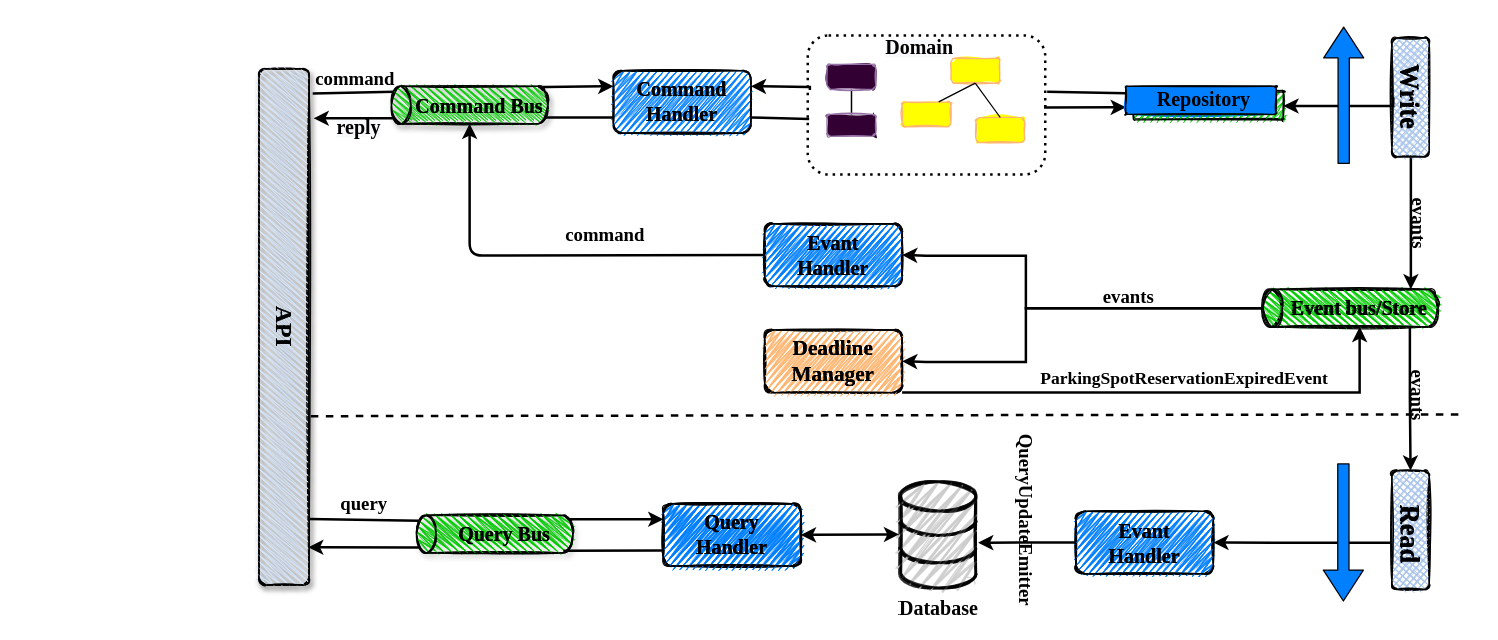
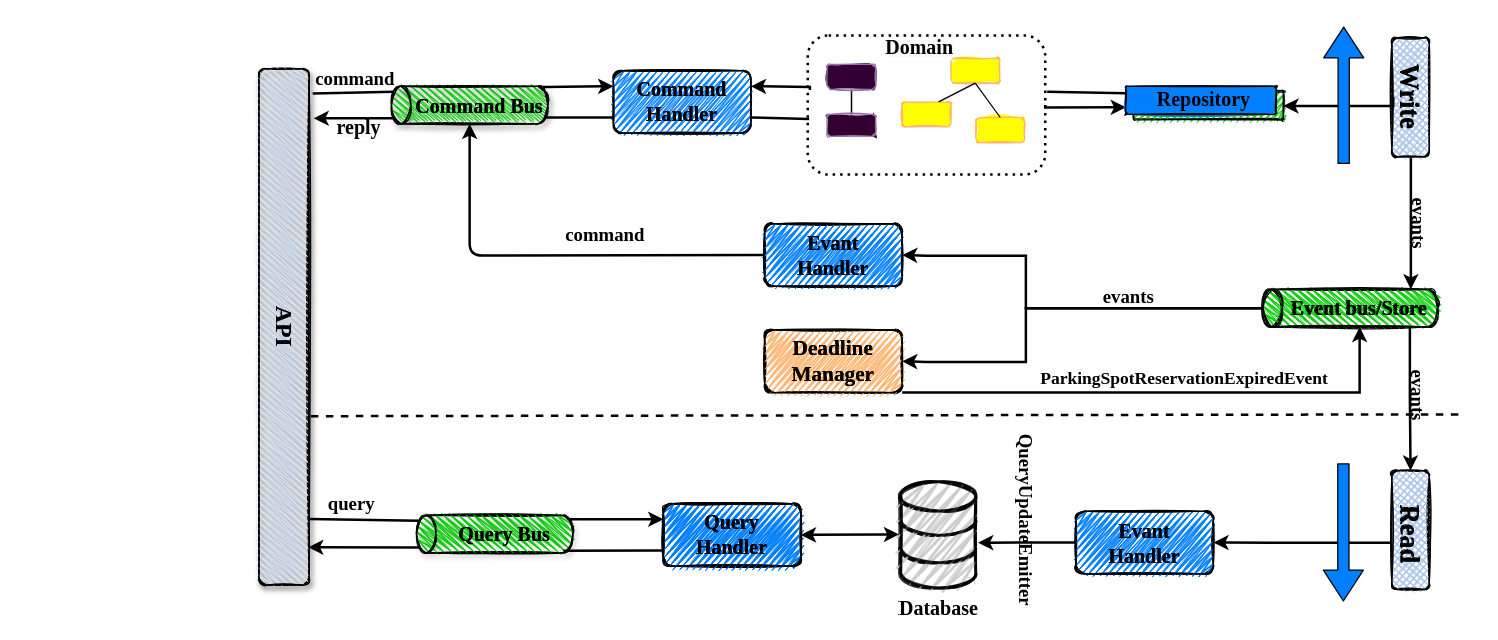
node "query": moved (382, 503) -> (369, 503)
